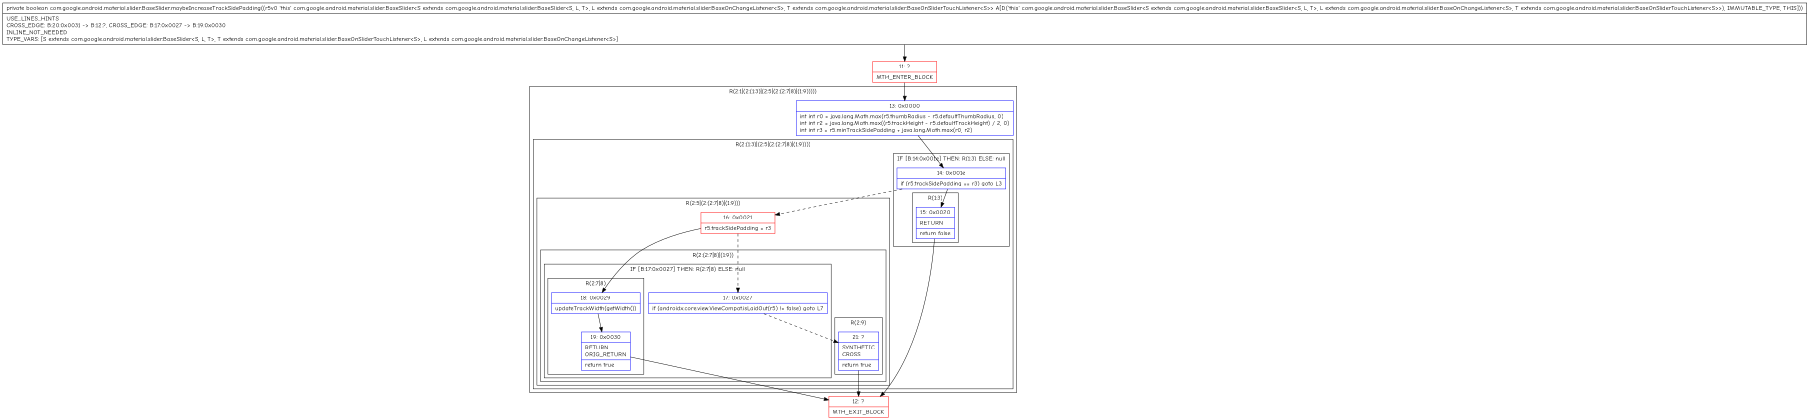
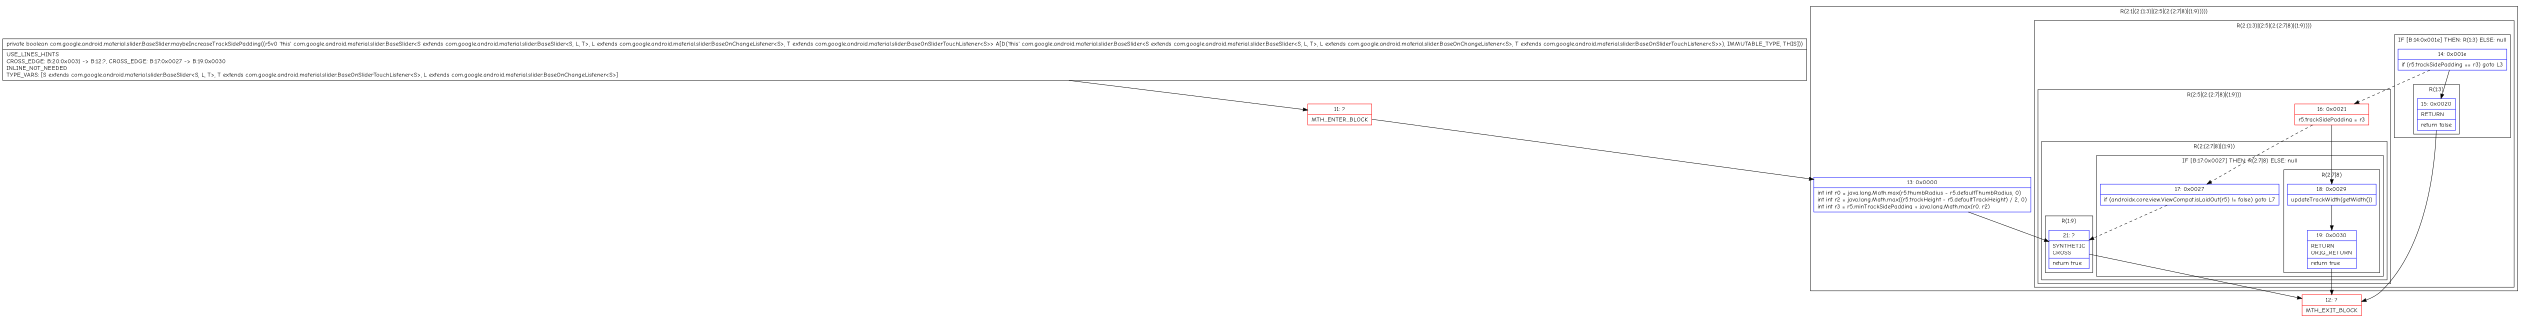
edge "13: 0x0000" -> "14: 0x001e": now "13: 0x0000" -> "21: ?"
cluster "R(2:9)": label "R(2:9)" -> "R(1:9)"
